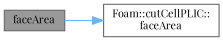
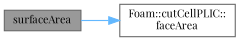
node "faceArea": label "faceArea" -> "surfaceArea"
